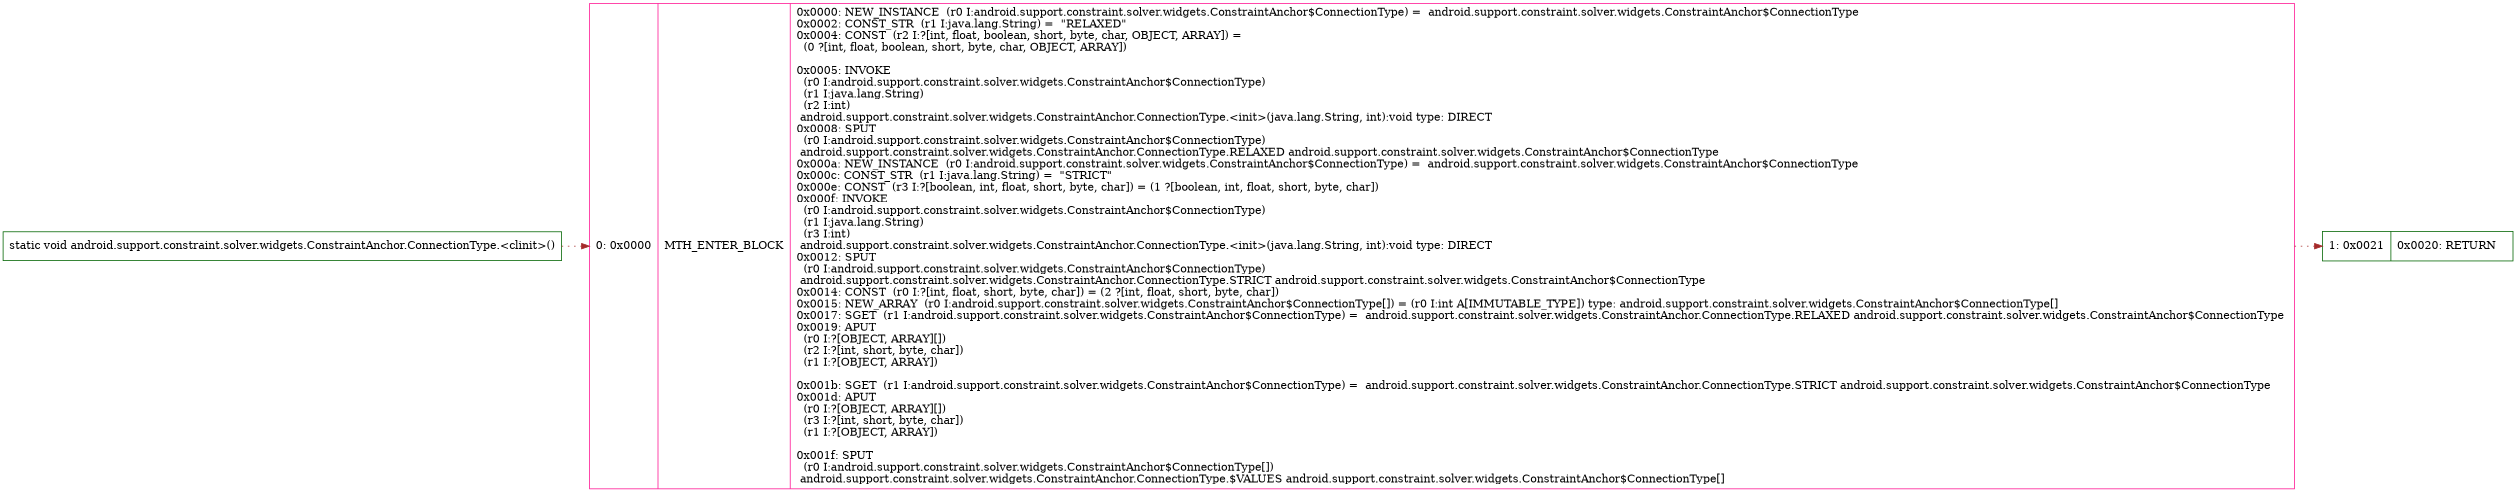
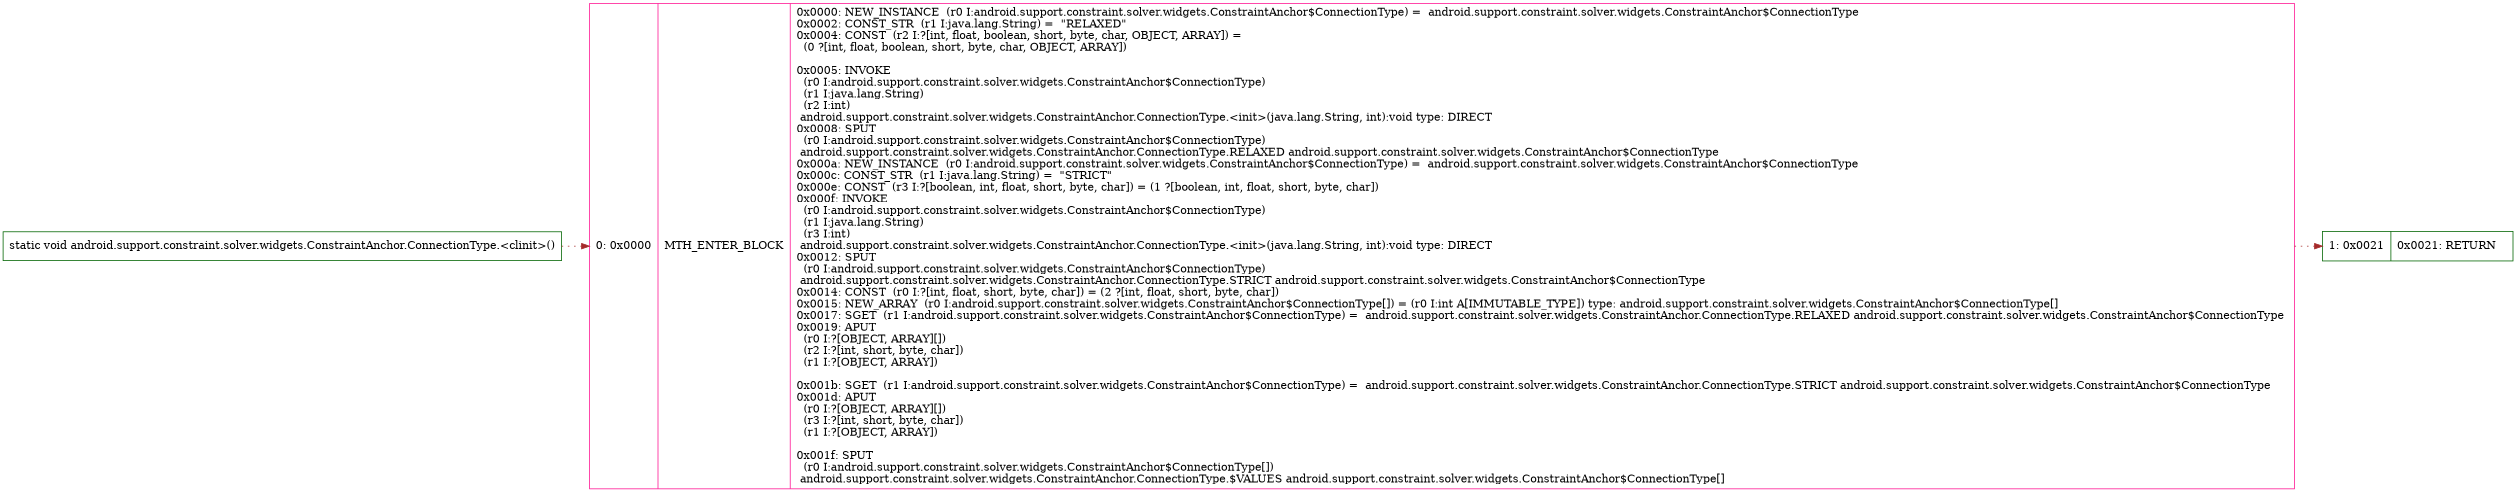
node "1: 0x0021": text "0x0020: RETURN" -> "0x0021: RETURN"
